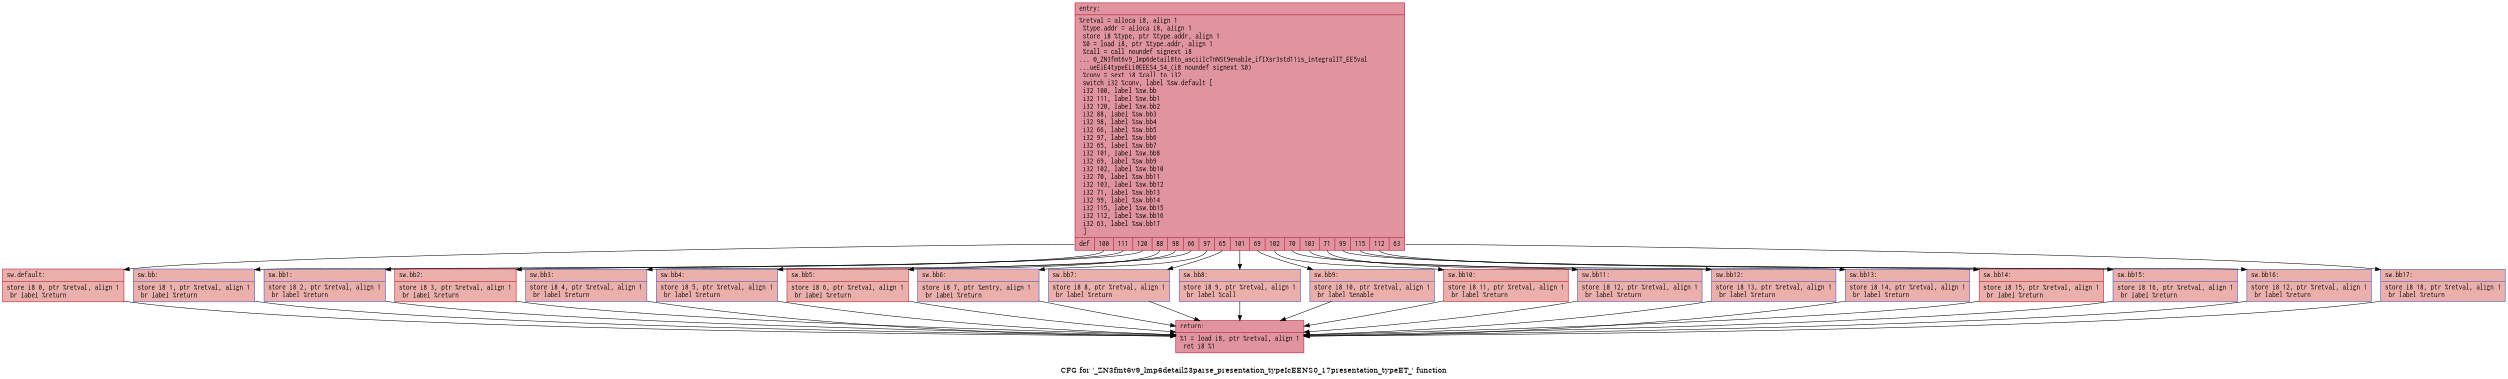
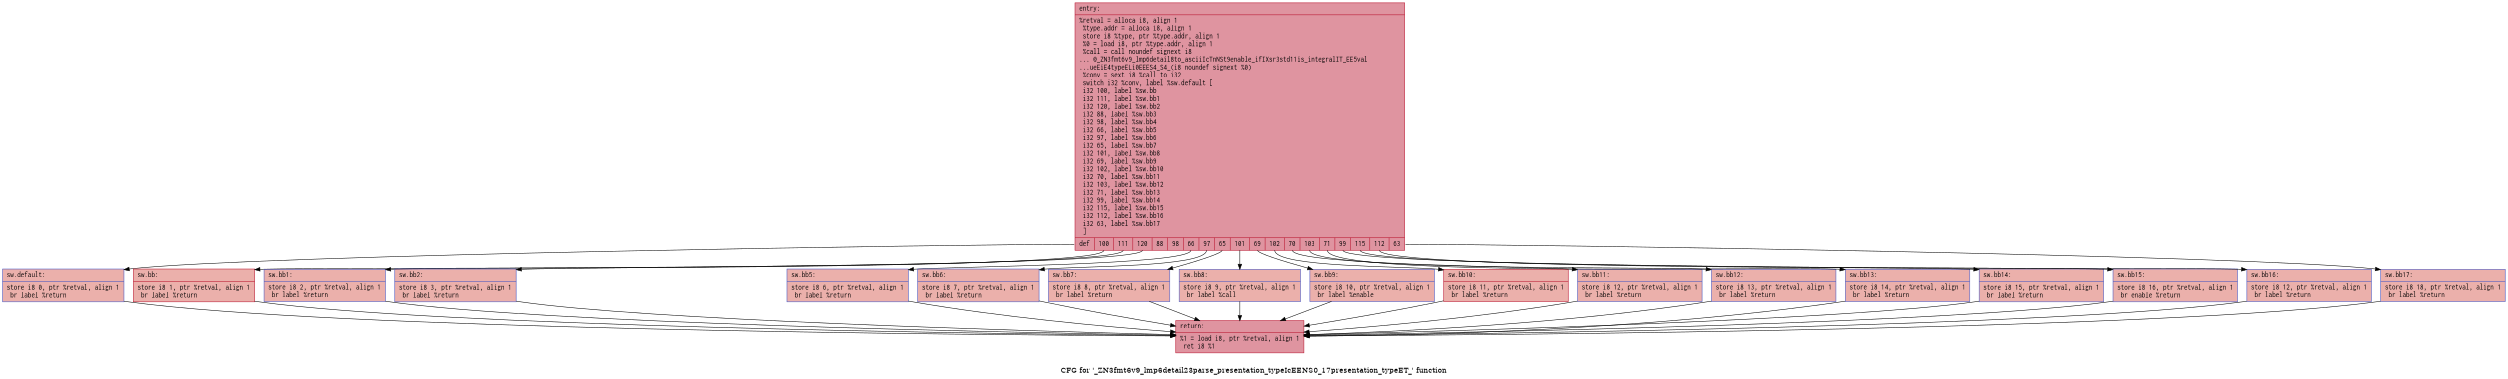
node "sw.default:": color #b70d28ff -> #3d50c3ff
node "sw.bb:": color #3d50c3ff -> #b70d28ff
node "sw.bb2:": color #b70d28ff -> #3d50c3ff
node "sw.bb3:": removed
node "sw.bb4:": removed
node "sw.bb5:": color #b70d28ff -> #3d50c3ff
node "sw.bb14:": color #b70d28ff -> #3d50c3ff
node "sw.bb6:": text "store i8 7, ptr %entry, align 1" -> "store i8 7, ptr %retval, align 1"
node "sw.bb15:": text "br label %return" -> "br enable %return"
